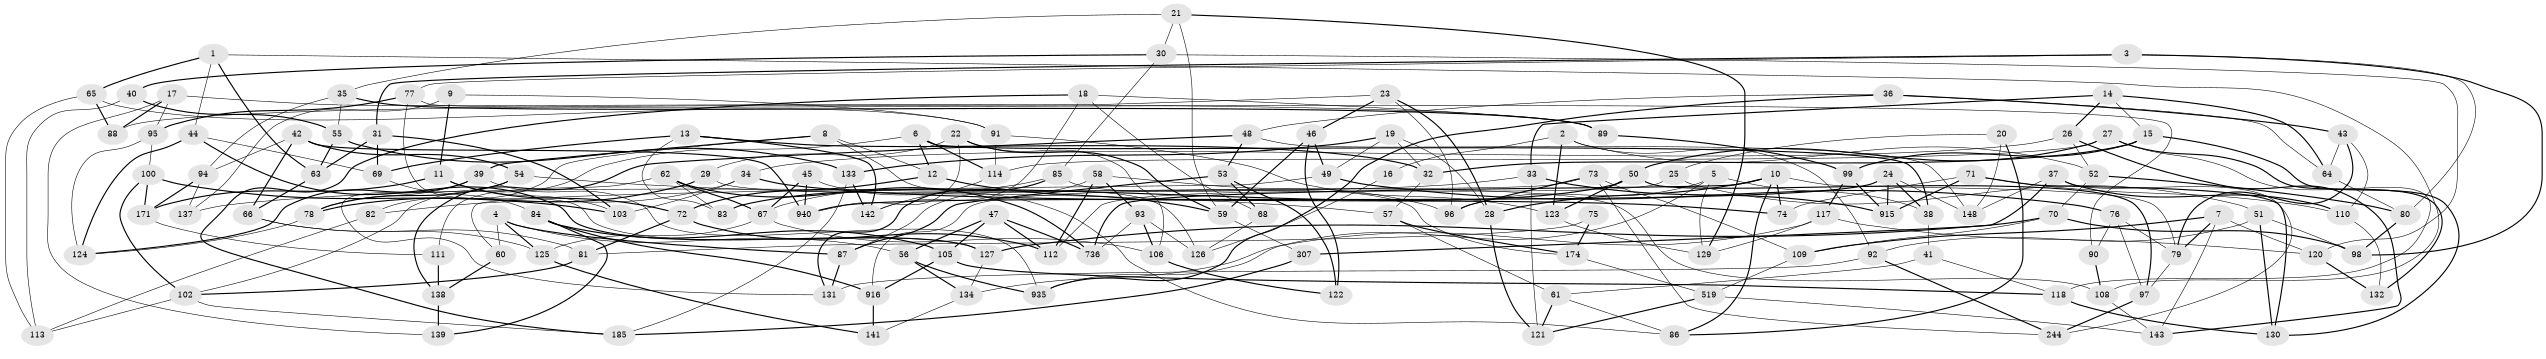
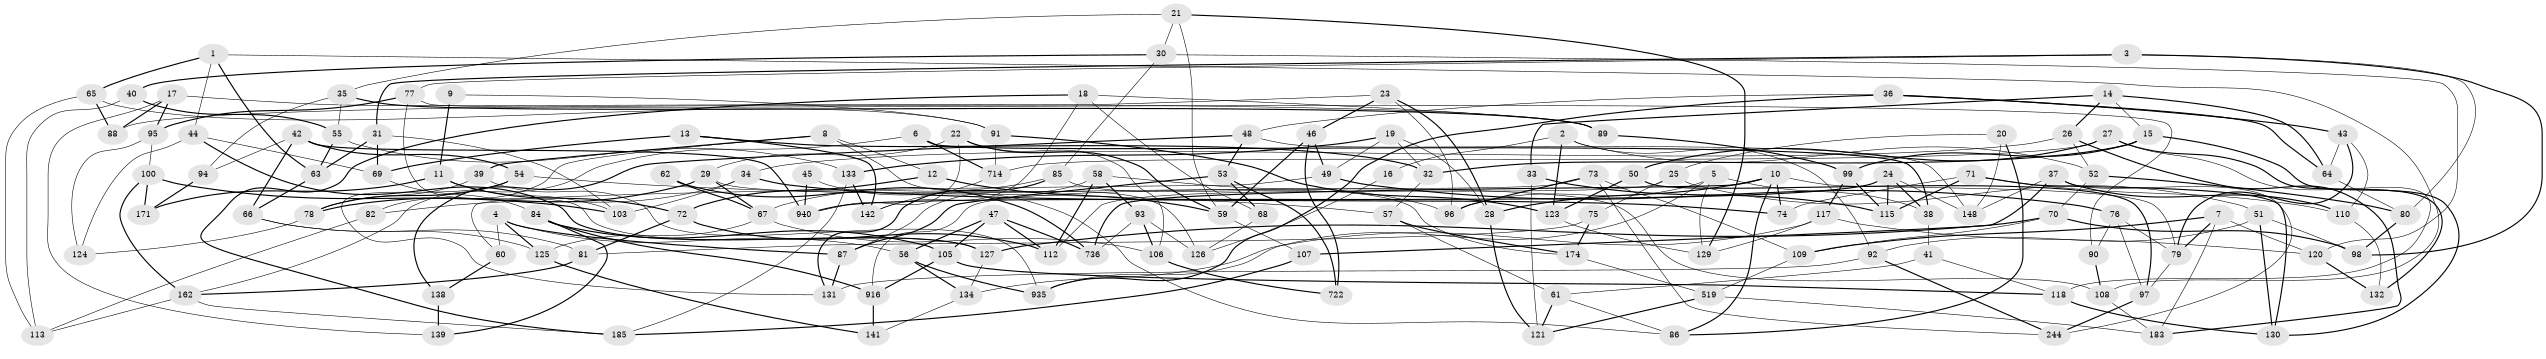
edge "36" -- "64": style solid -> bold
edge "17" -- "95": style solid -> bold
edge "55" -- "133": style bold -> solid
edge "31" -- "103": style bold -> solid
edge "6" -- "12": removed
node "114": label "114" -> "714"
edge "91" -- "123": style solid -> bold
edge "44" -- "124": style bold -> solid
edge "45" -- "67": now "29" -- "67"
edge "25" -- "75": added
edge "39" -- "124": removed
node "137": removed
node "83": removed
node "915": label "915" -> "115"
node "111": removed
node "307": label "307" -> "107"
node "102": label "102" -> "162"
node "122": label "122" -> "722"
node "143": label "143" -> "183"
